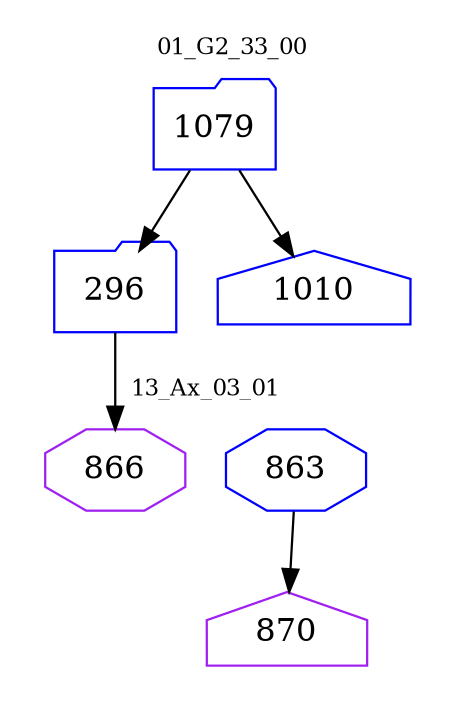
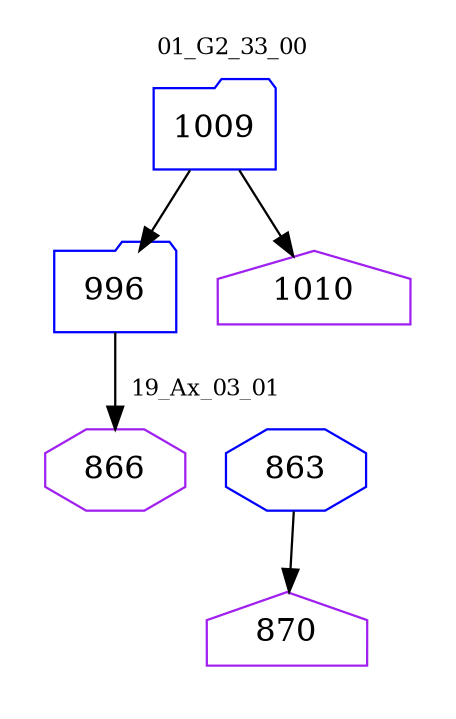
node "1079": label "1079" -> "1009"
node "296": label "296" -> "996"
node "1010": color blue -> purple
cluster "13_Ax_03_01": label "13_Ax_03_01" -> "19_Ax_03_01"
